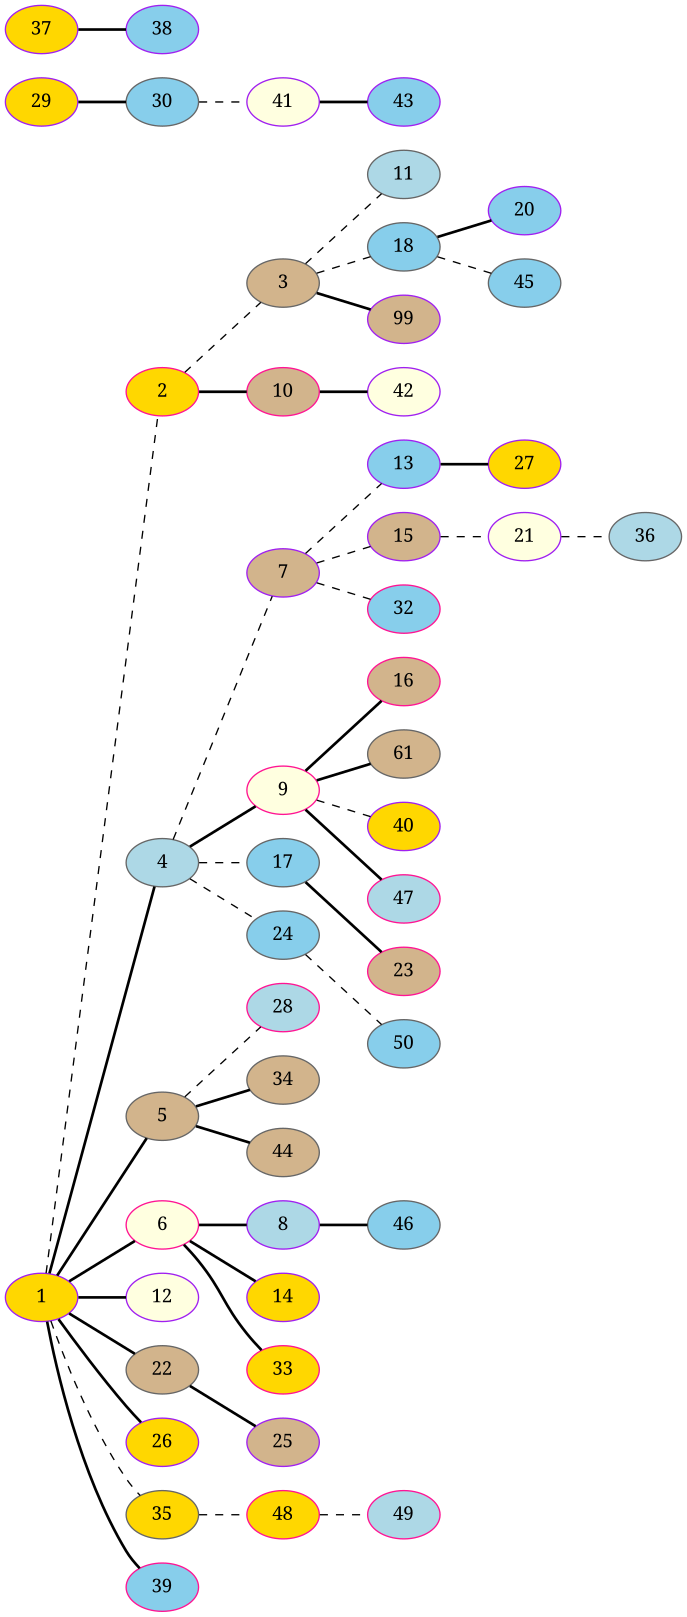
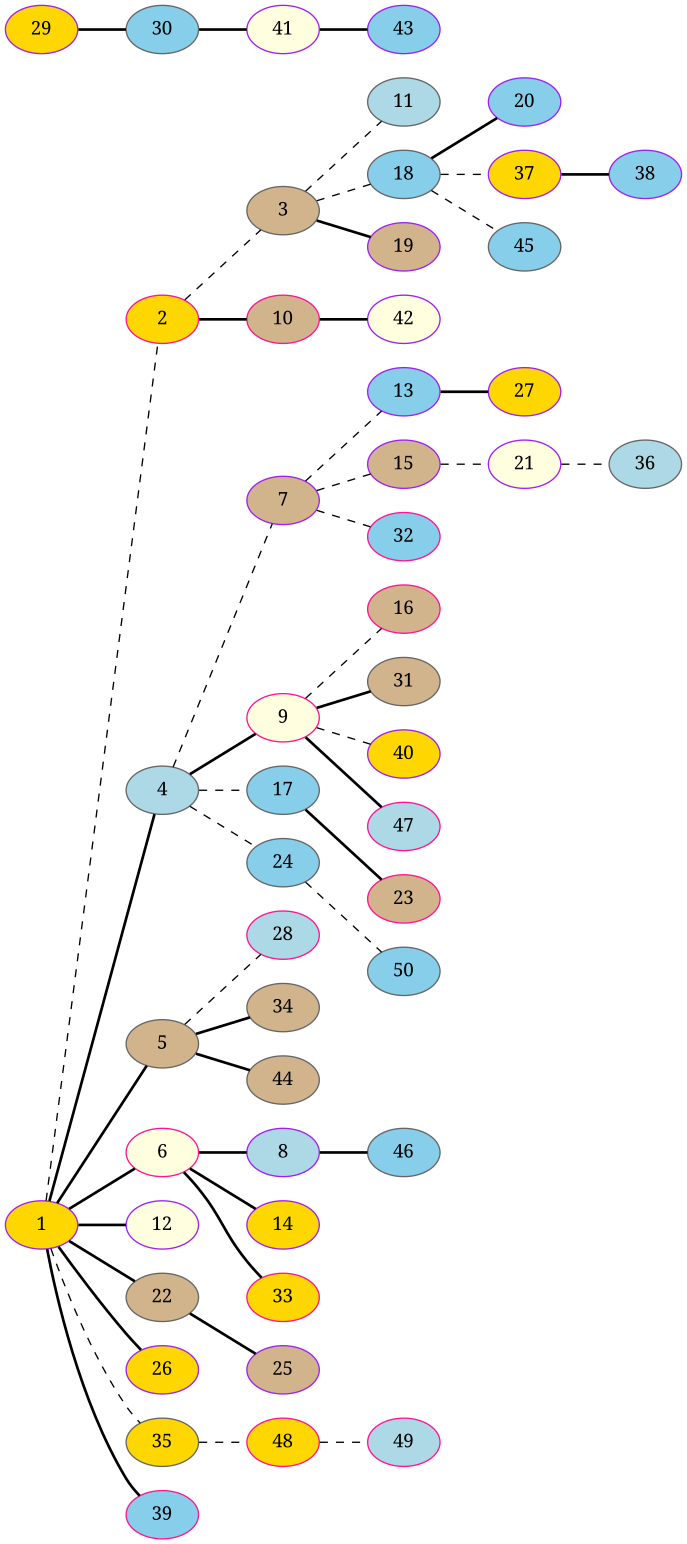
edge "30" -- "41": style dashed -> bold
edge "18" -- "37": added
node "99": label "99" -> "19"
edge "16" -- "9": style bold -> dashed
node "61": label "61" -> "31"
